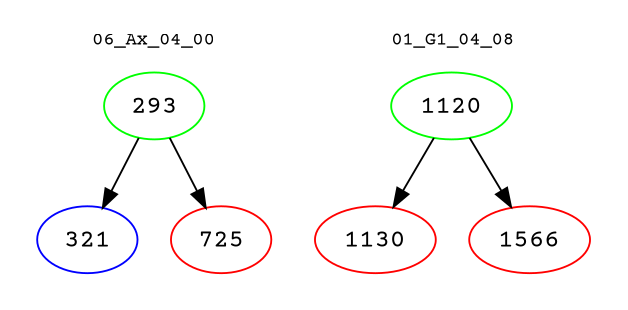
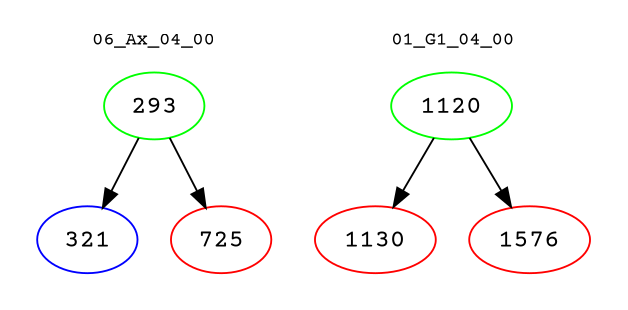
cluster "01_G1_04_08": label "01_G1_04_08" -> "01_G1_04_00"
node "1566": label "1566" -> "1576"
